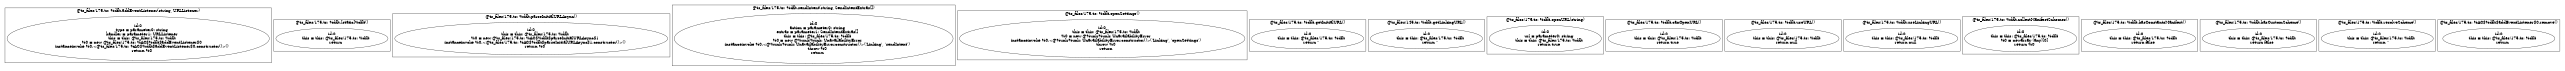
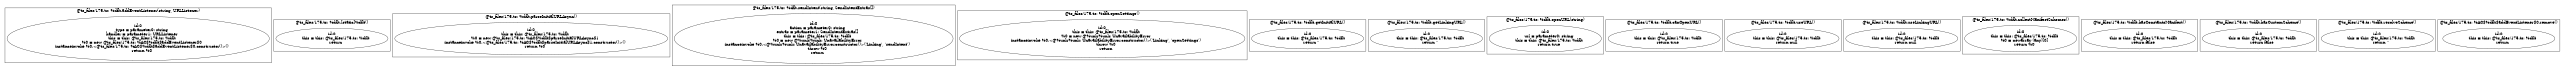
cluster "@ts_files/145.ts: %dflt.getLinkingURL()": label "@ts_files/145.ts: %dflt.getLinkingURL()" -> "@ts_files/175.ts: %dflt.getLinkingURL()"
